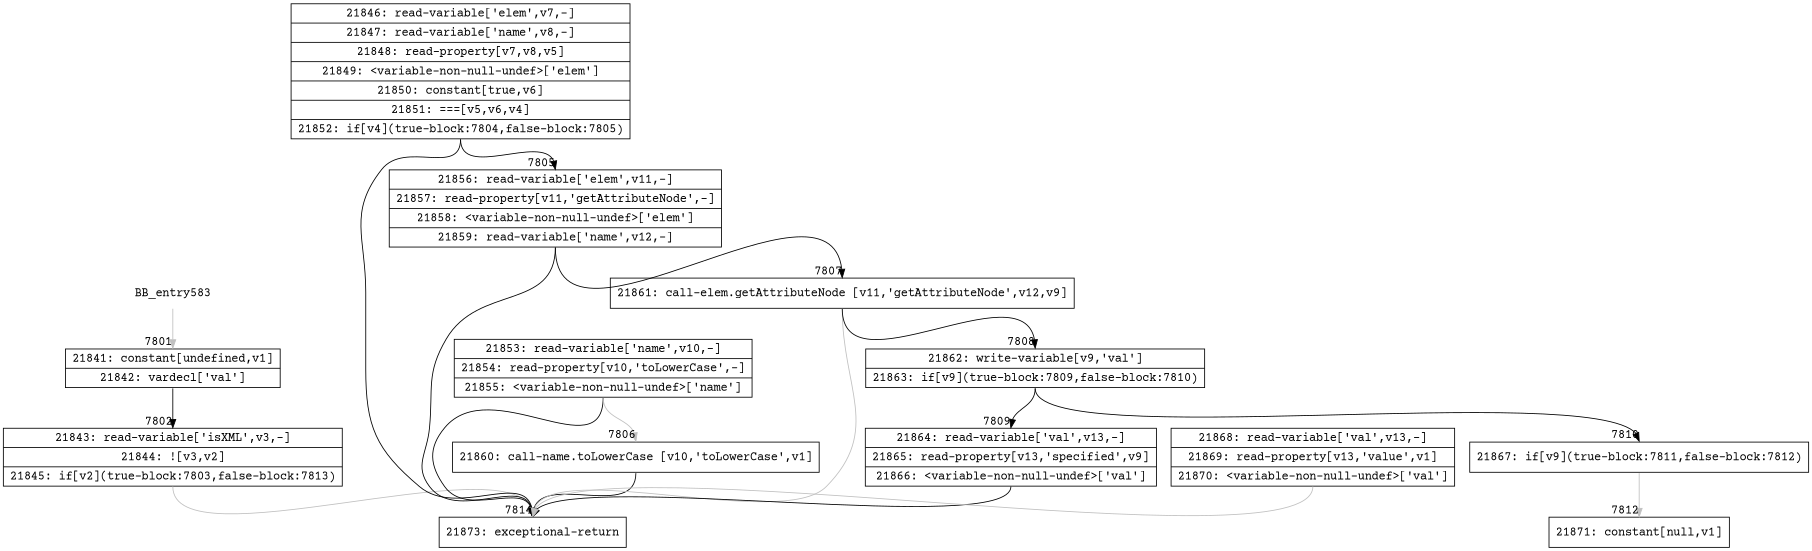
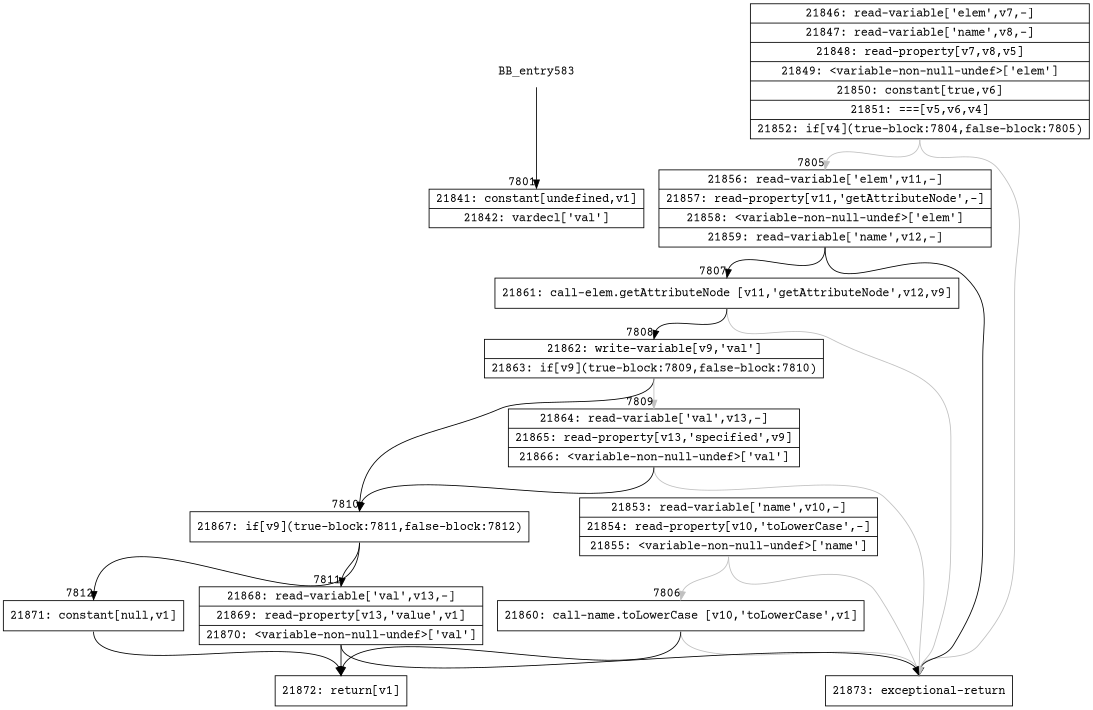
edge "21846: read-variable['elem',v7,-]" -> "21856: read-variable['elem',v11,-]": color black -> gray
edge "BB_entry583" -> "21841: constant[undefined,v1]": color gray -> black
edge "21846: read-variable['elem',v7,-]" -> "21873: exceptional-return": color black -> gray
edge "21862: write-variable[v9,'val']" -> "21864: read-variable['val',v13,-]": color black -> gray
edge "21853: read-variable['name',v10,-]" -> "21873: exceptional-return": color black -> gray
node "21843: read-variable['isXML',v3,-]": removed
edge "21864: read-variable['val',v13,-]" -> "21867: if[v9](true-block:7811,false-block:7812)": added
edge "21867: if[v9](true-block:7811,false-block:7812)" -> "21871: constant[null,v1]": color gray -> black
edge "21860: call-name.toLowerCase [v10,'toLowerCase',v1]" -> "21873: exceptional-return": color black -> gray
edge "21868: read-variable['val',v13,-]" -> "21873: exceptional-return": color gray -> black
edge "21864: read-variable['val',v13,-]" -> "21873: exceptional-return": color black -> gray
edge "21867: if[v9](true-block:7811,false-block:7812)" -> "21868: read-variable['val',v13,-]": added
node "21872: return[v1]": added
